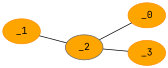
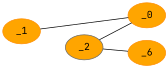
edge "_1" -- "_2": now "_1" -- "_0"
node "_3": label "_3" -> "_6"
